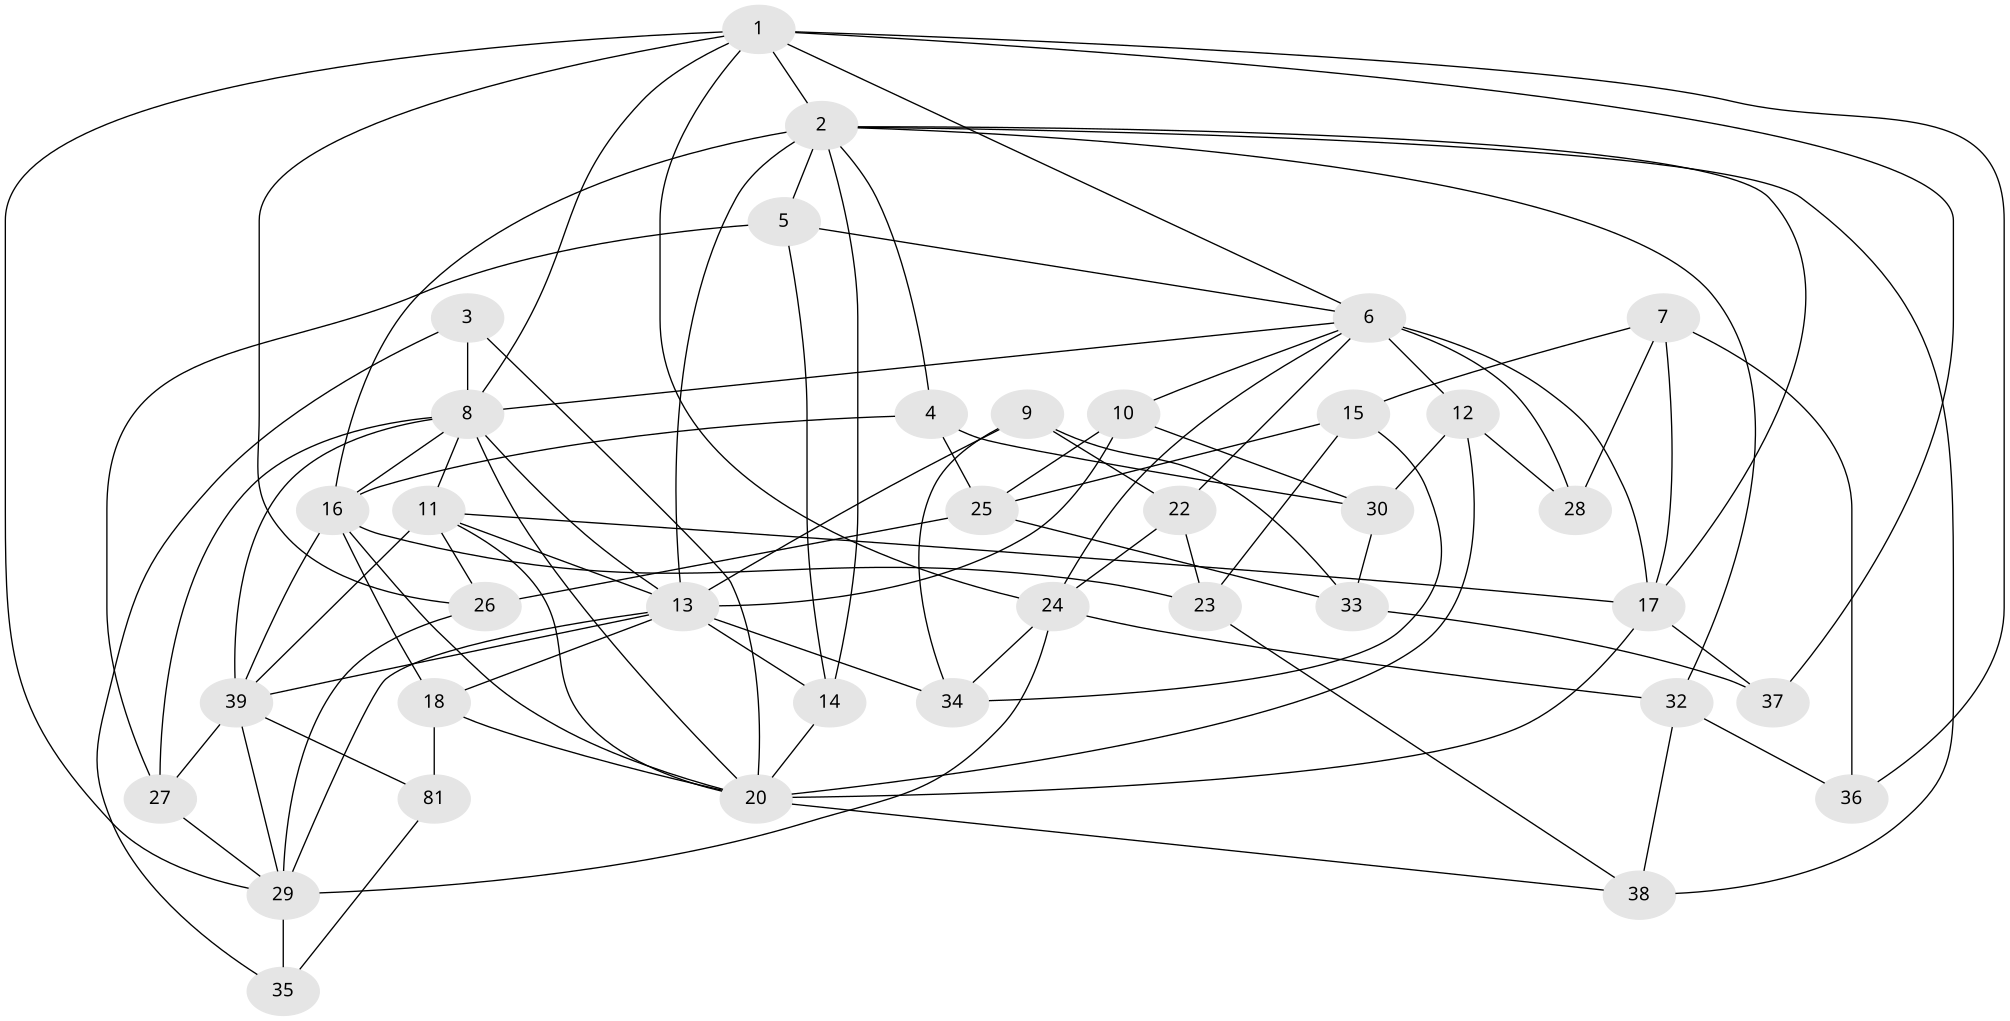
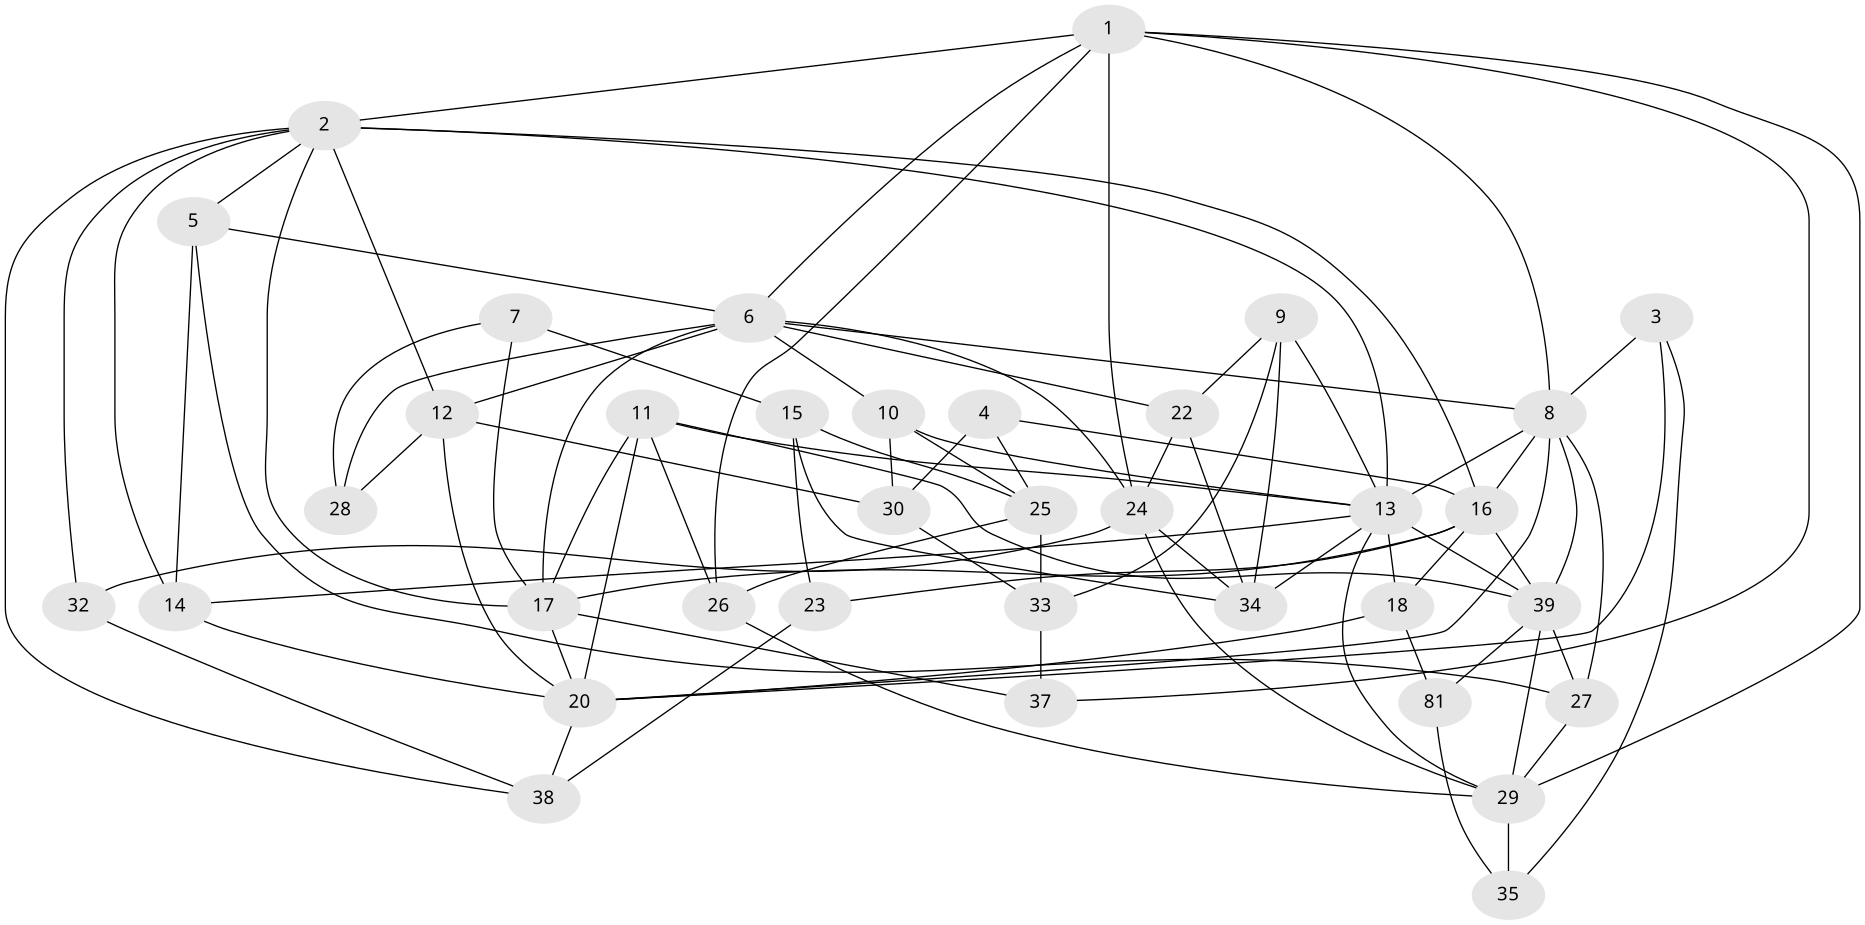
edge "2" -- "4": now "2" -- "12"
edge "8" -- "11": removed
edge "22" -- "23": now "22" -- "34"
edge "16" -- "20": now "16" -- "17"
node "36": removed
